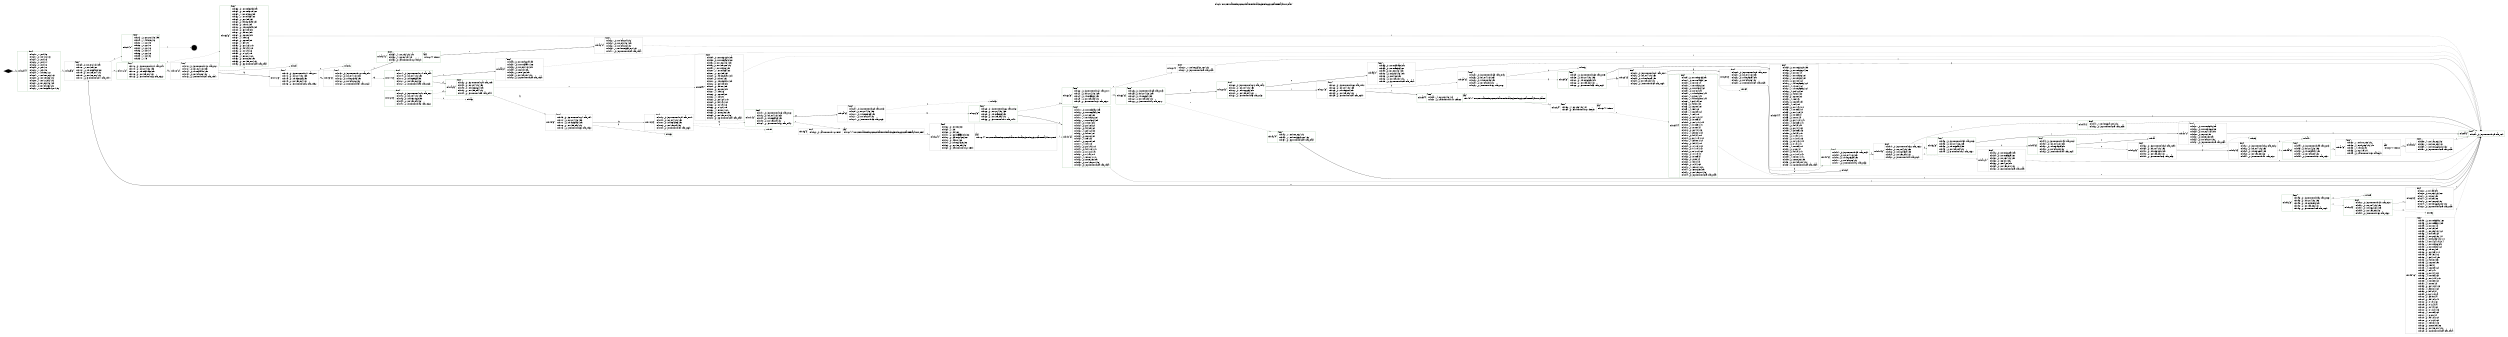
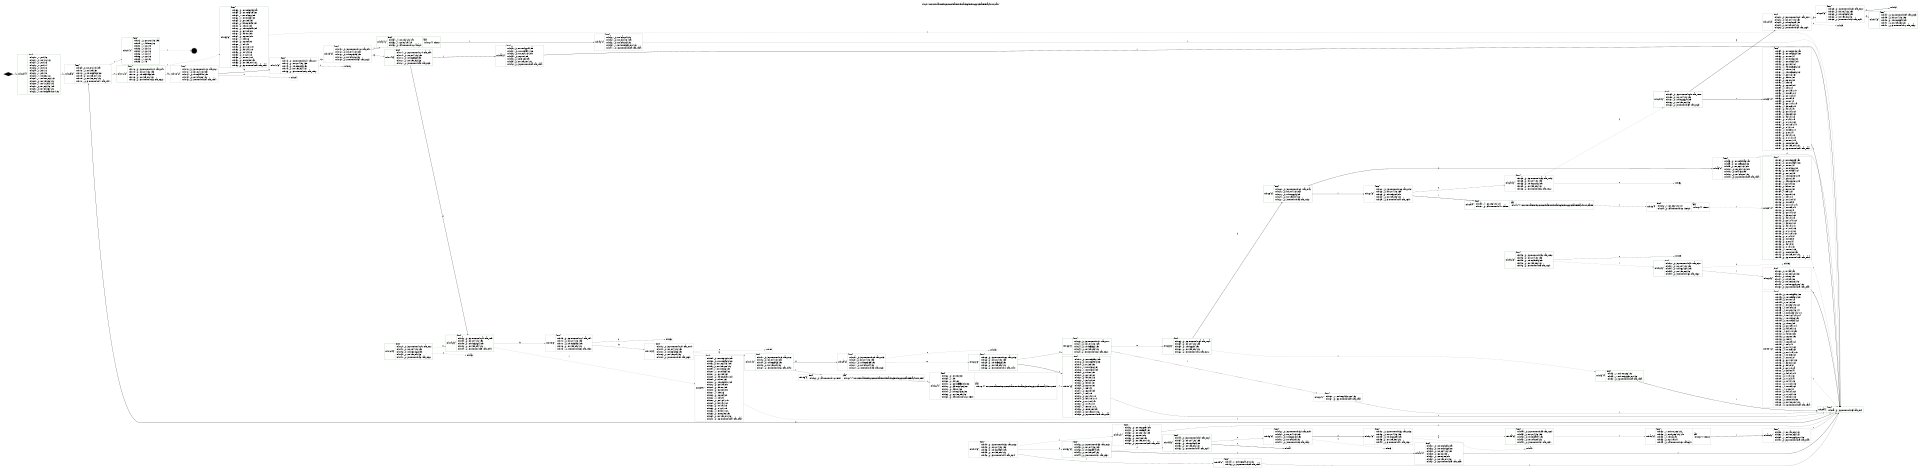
edge "0x401aac [27]" -> "0x4020fa [5]": style dashed -> bold
edge "0x401904 [25]" -> "0x40191d [25]": removed, label "4"
